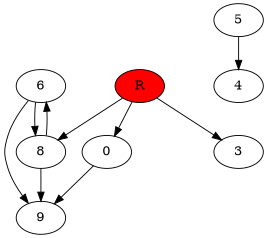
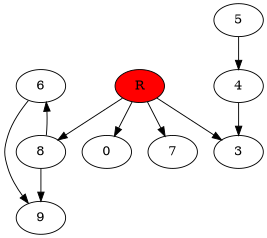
edge "6" -> "8": removed
edge "4" -> "3": added
node "7": added
edge "0" -> "9": removed
